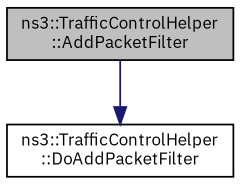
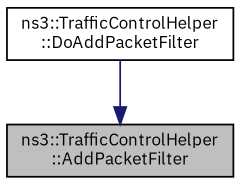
edge "ns3::TrafficControlHelper ::AddPacketFilter" -> "ns3::TrafficControlHelper ::DoAddPacketFilter": reversed
